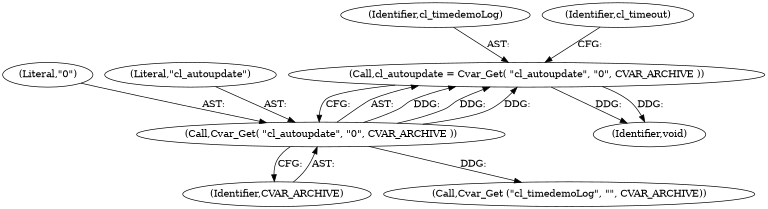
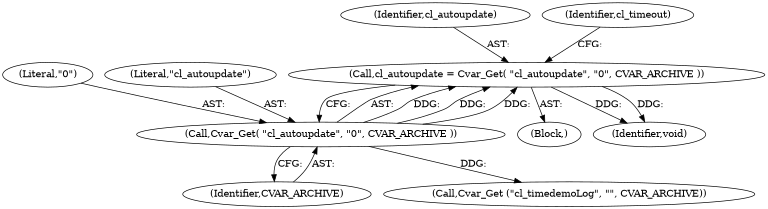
node "(Identifier,cl_timedemoLog)": label "(Identifier,cl_timedemoLog)" -> "(Identifier,cl_autoupdate)"
node "(Block,)": added
